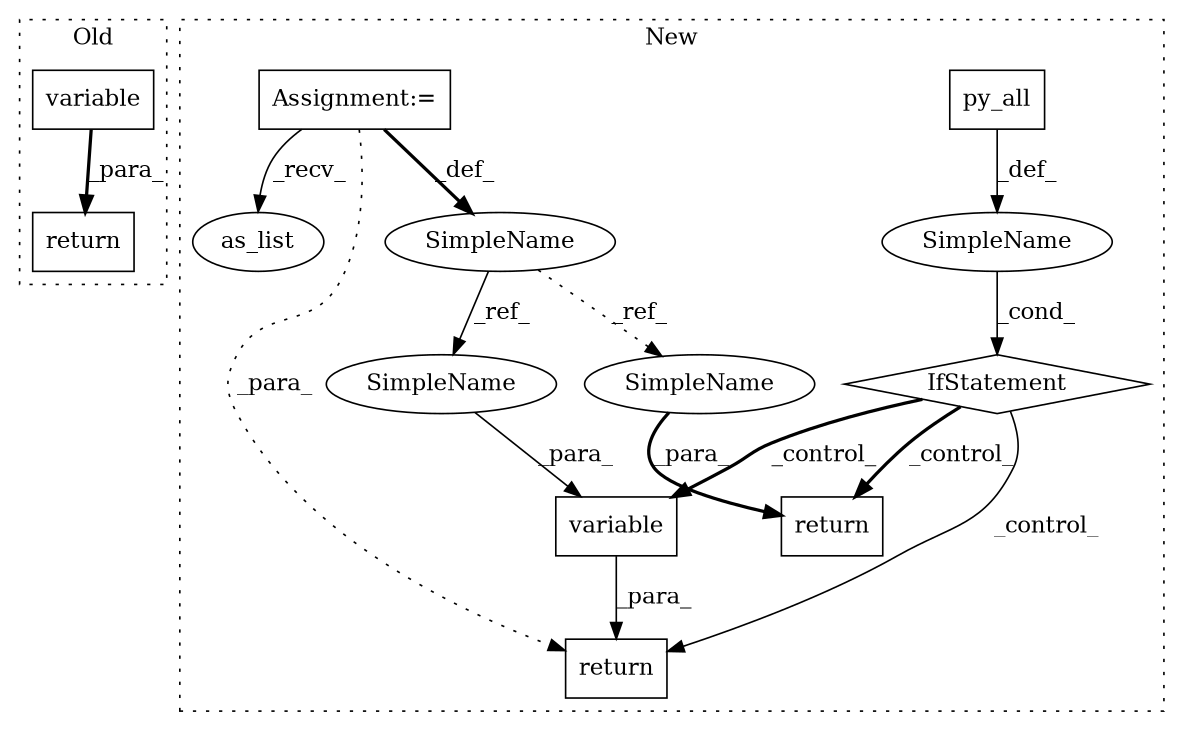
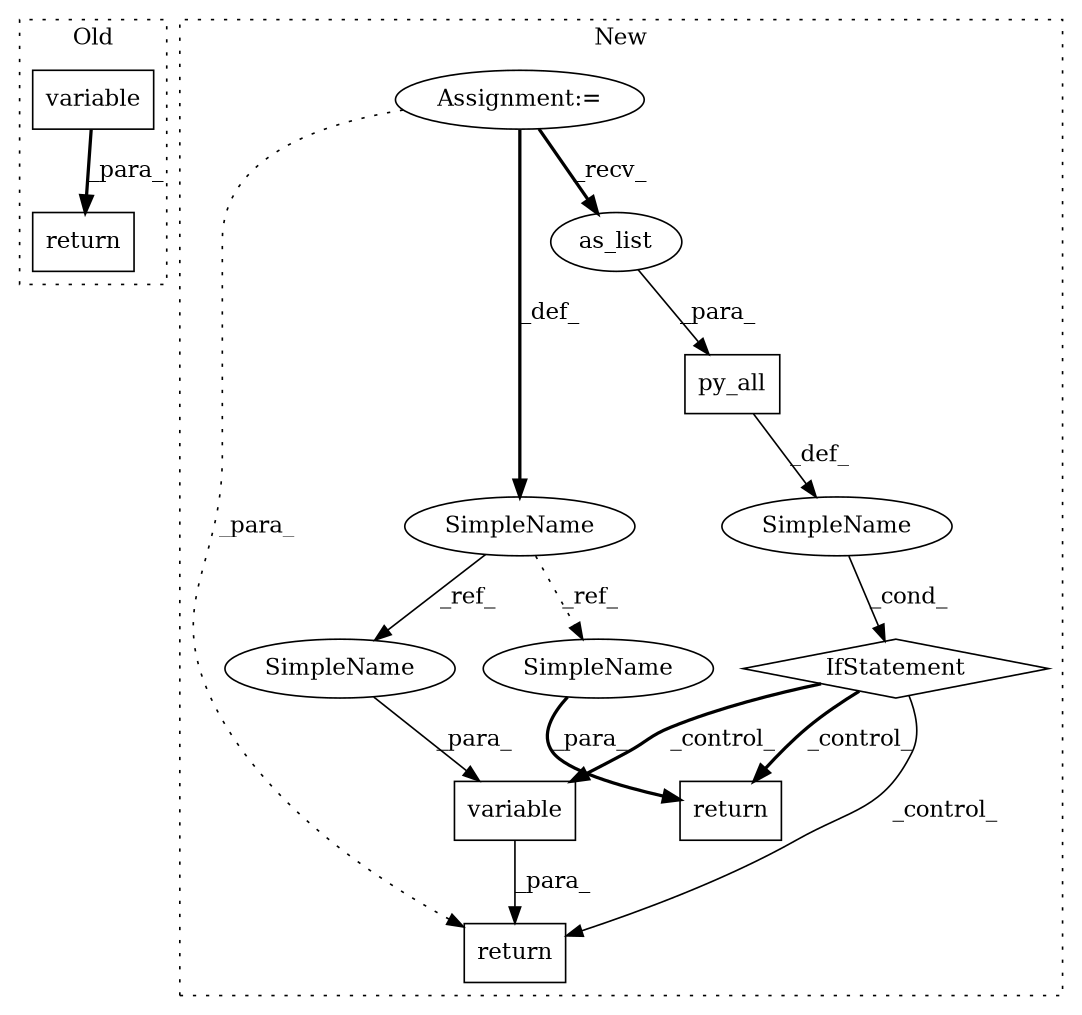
node "Assignment:=": shape box -> ellipse
edge "Assignment:=" -> "as_list": style solid -> bold
edge "as_list" -> "py_all": added, label "_para_"
